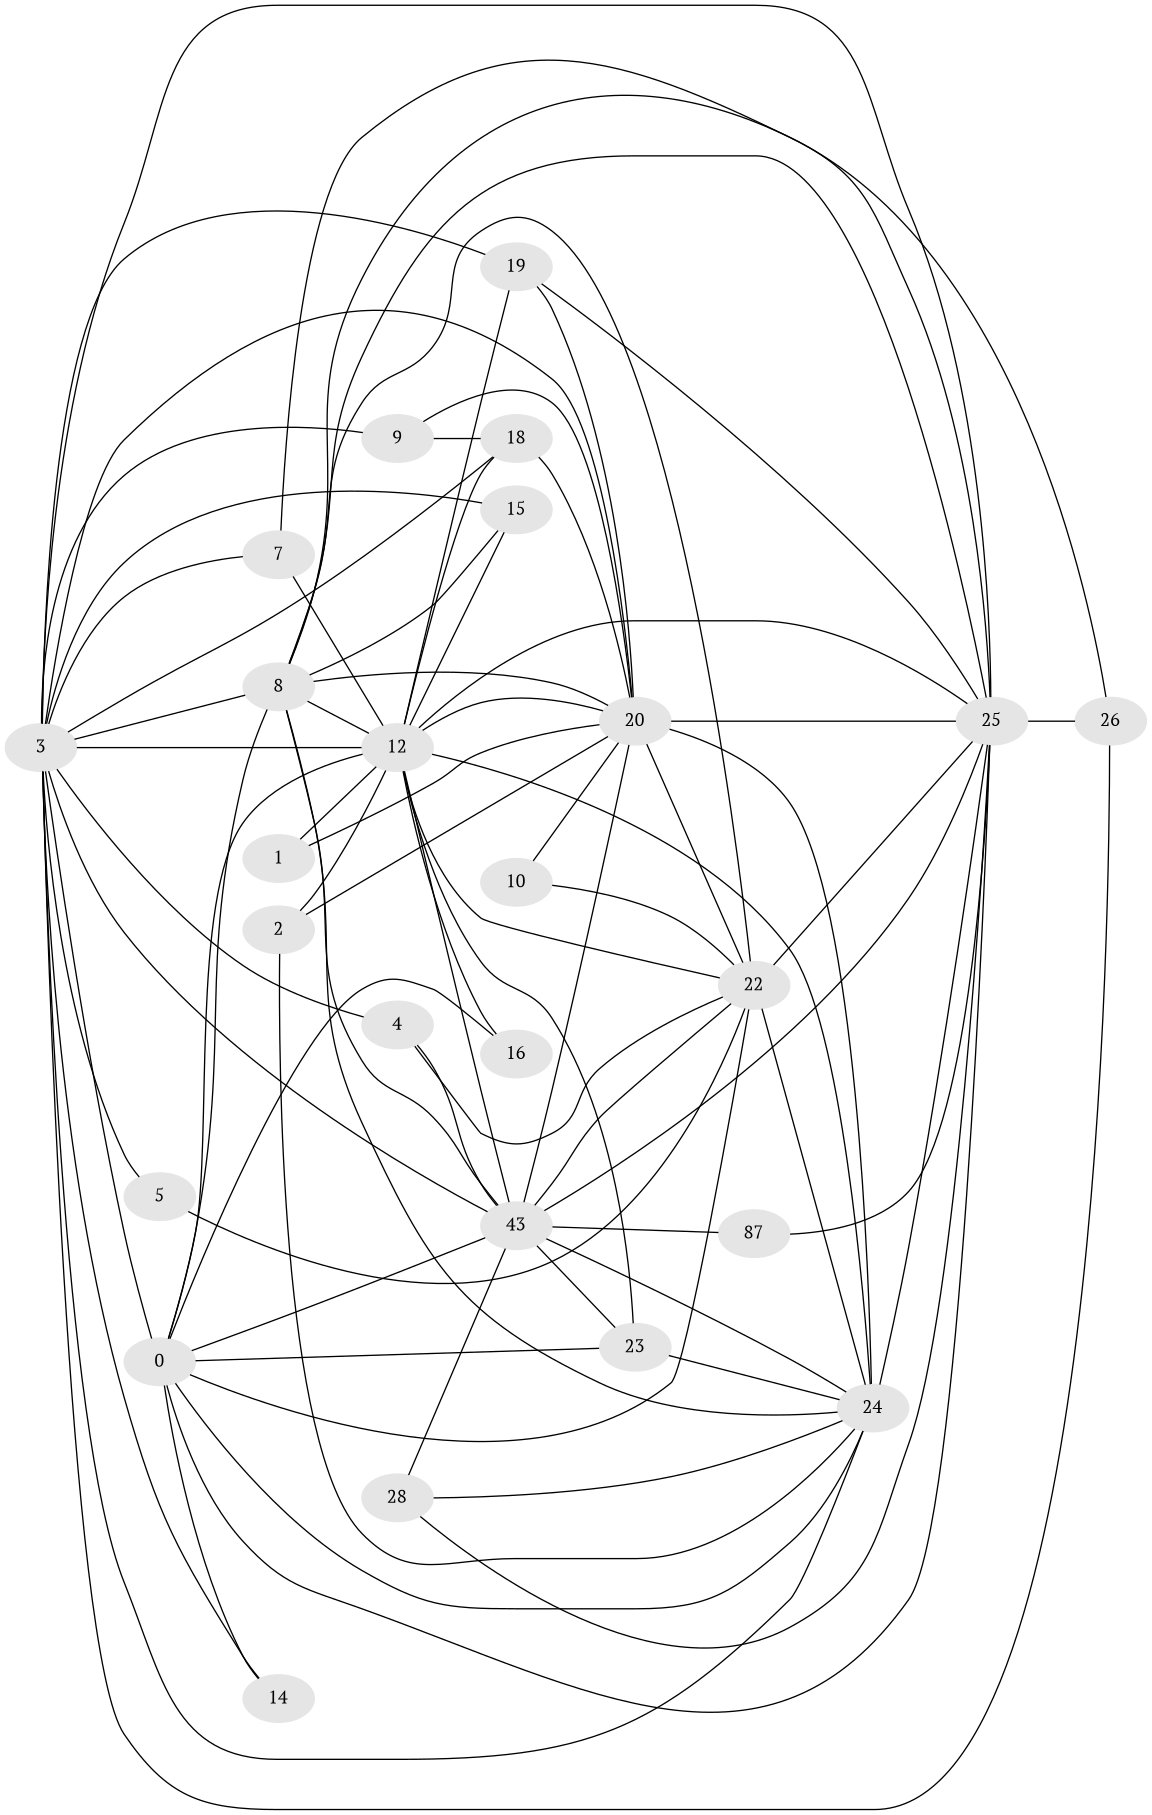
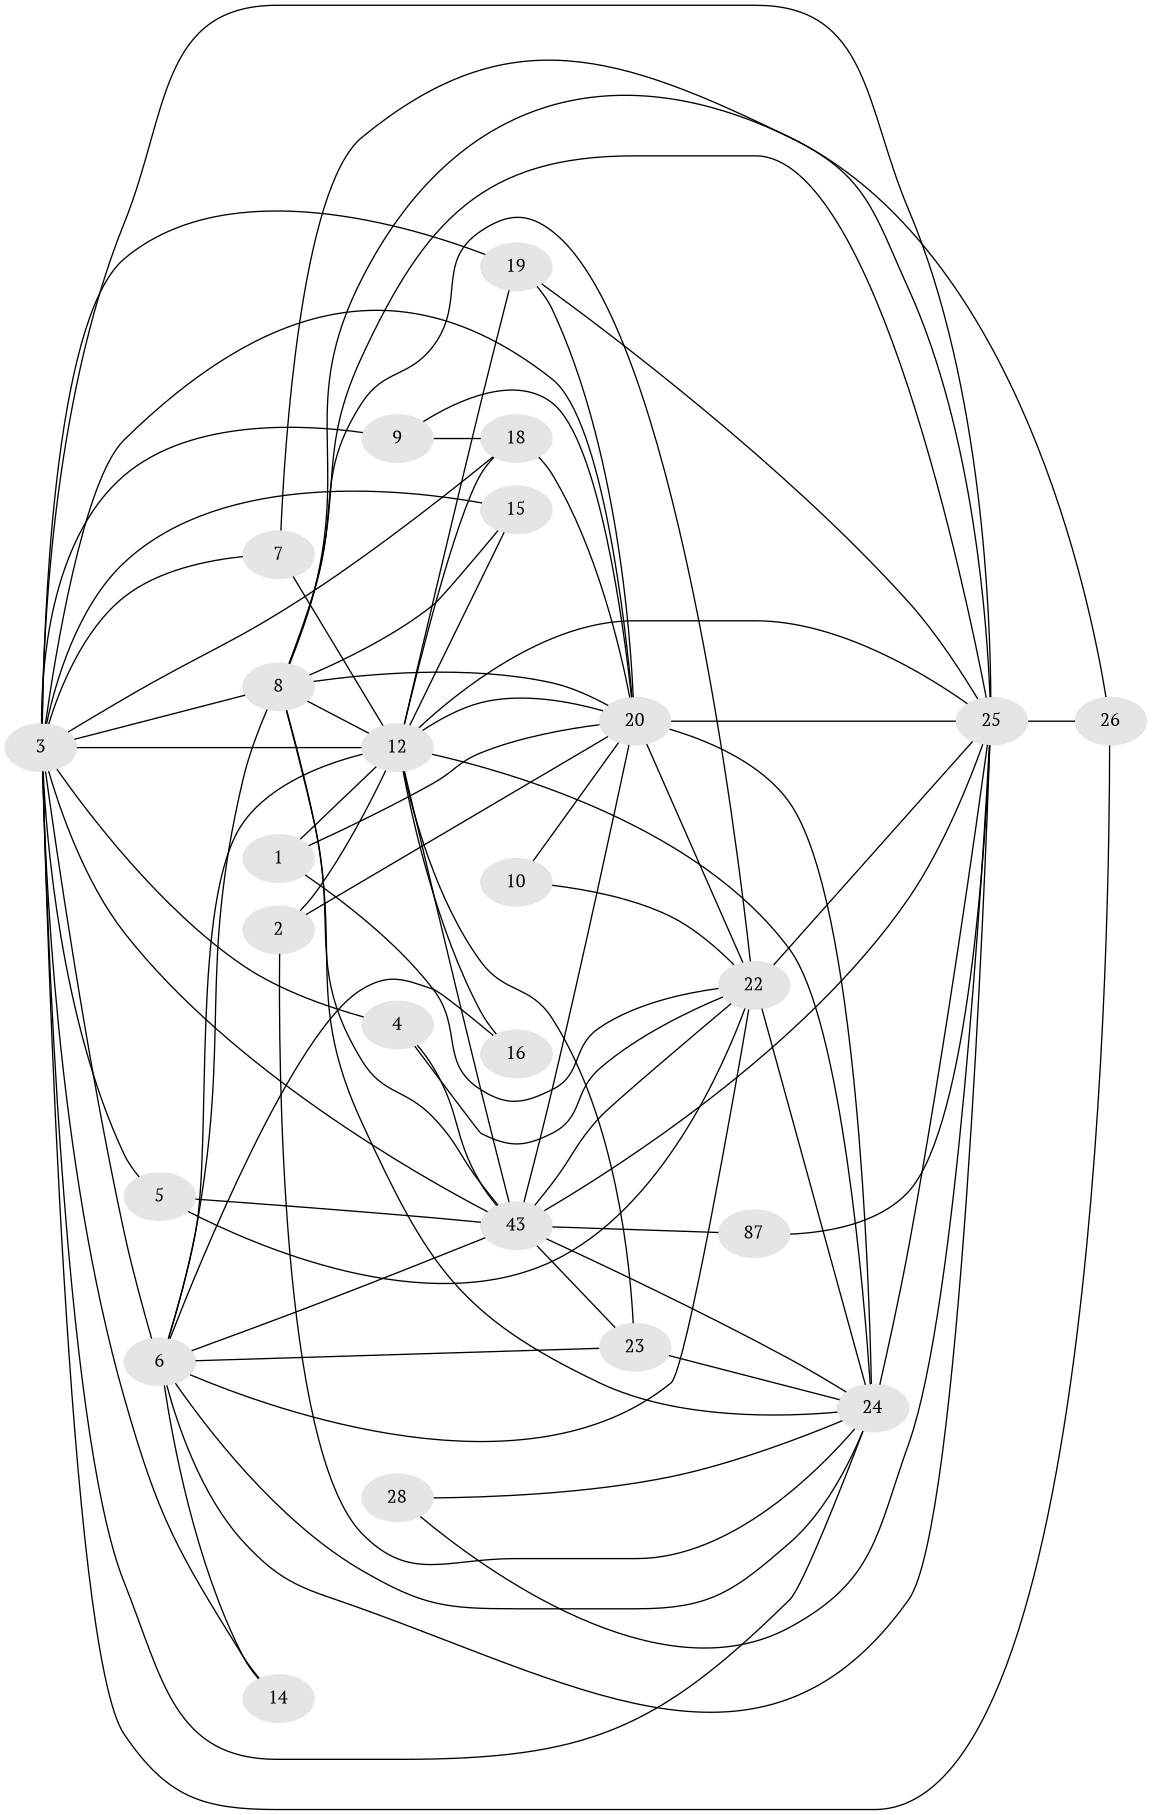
edge "12" -- "22": now "1" -- "22"
node "0": label "0" -> "6"
edge "43" -- "28": now "43" -- "5"
